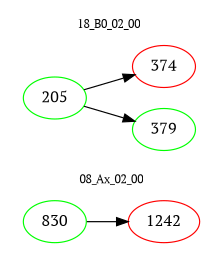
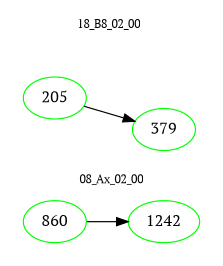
cluster "18_B0_02_00": label "18_B0_02_00" -> "18_B8_02_00"
node "374": removed
node "830": label "830" -> "860"
node "1242": color red -> green
